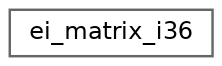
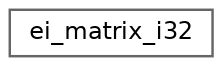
node "ei_matrix_i36": label "ei_matrix_i36" -> "ei_matrix_i32"
